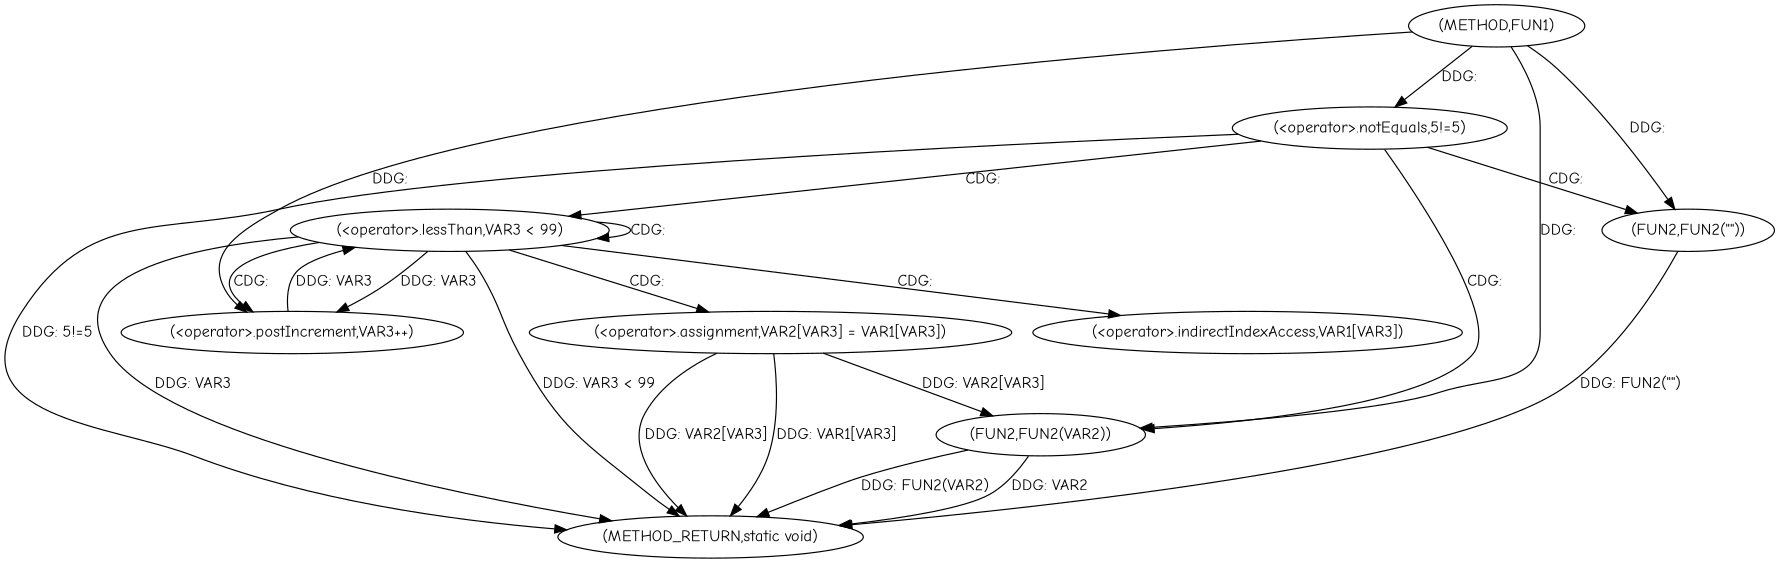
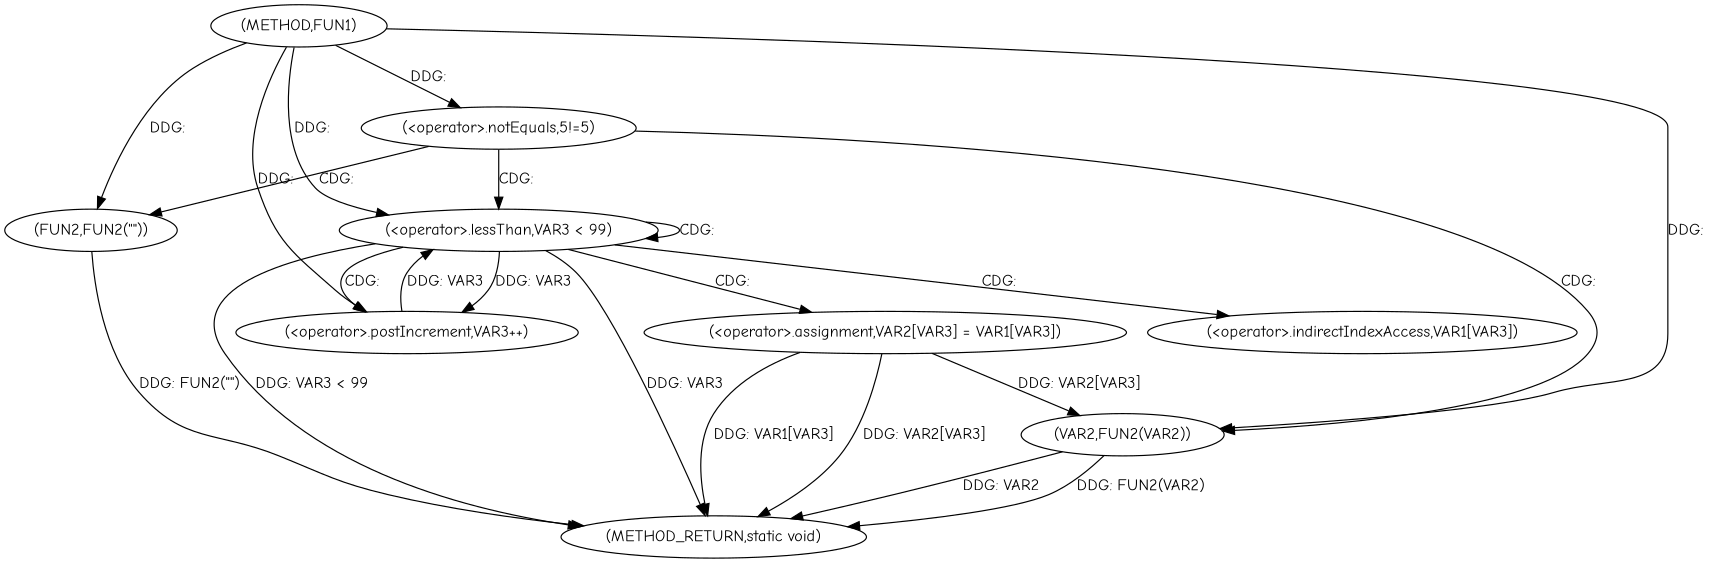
edge "(METHOD,FUN1)" -> "(<operator>.lessThan,VAR3 < 99)": added, label "DDG:"
edge "(<operator>.notEquals,5!=5)" -> "(METHOD_RETURN,static void)": removed, label "DDG: 5!=5"
node "(FUN2,FUN2(VAR2))": label "(FUN2,FUN2(VAR2))" -> "(VAR2,FUN2(VAR2))"
